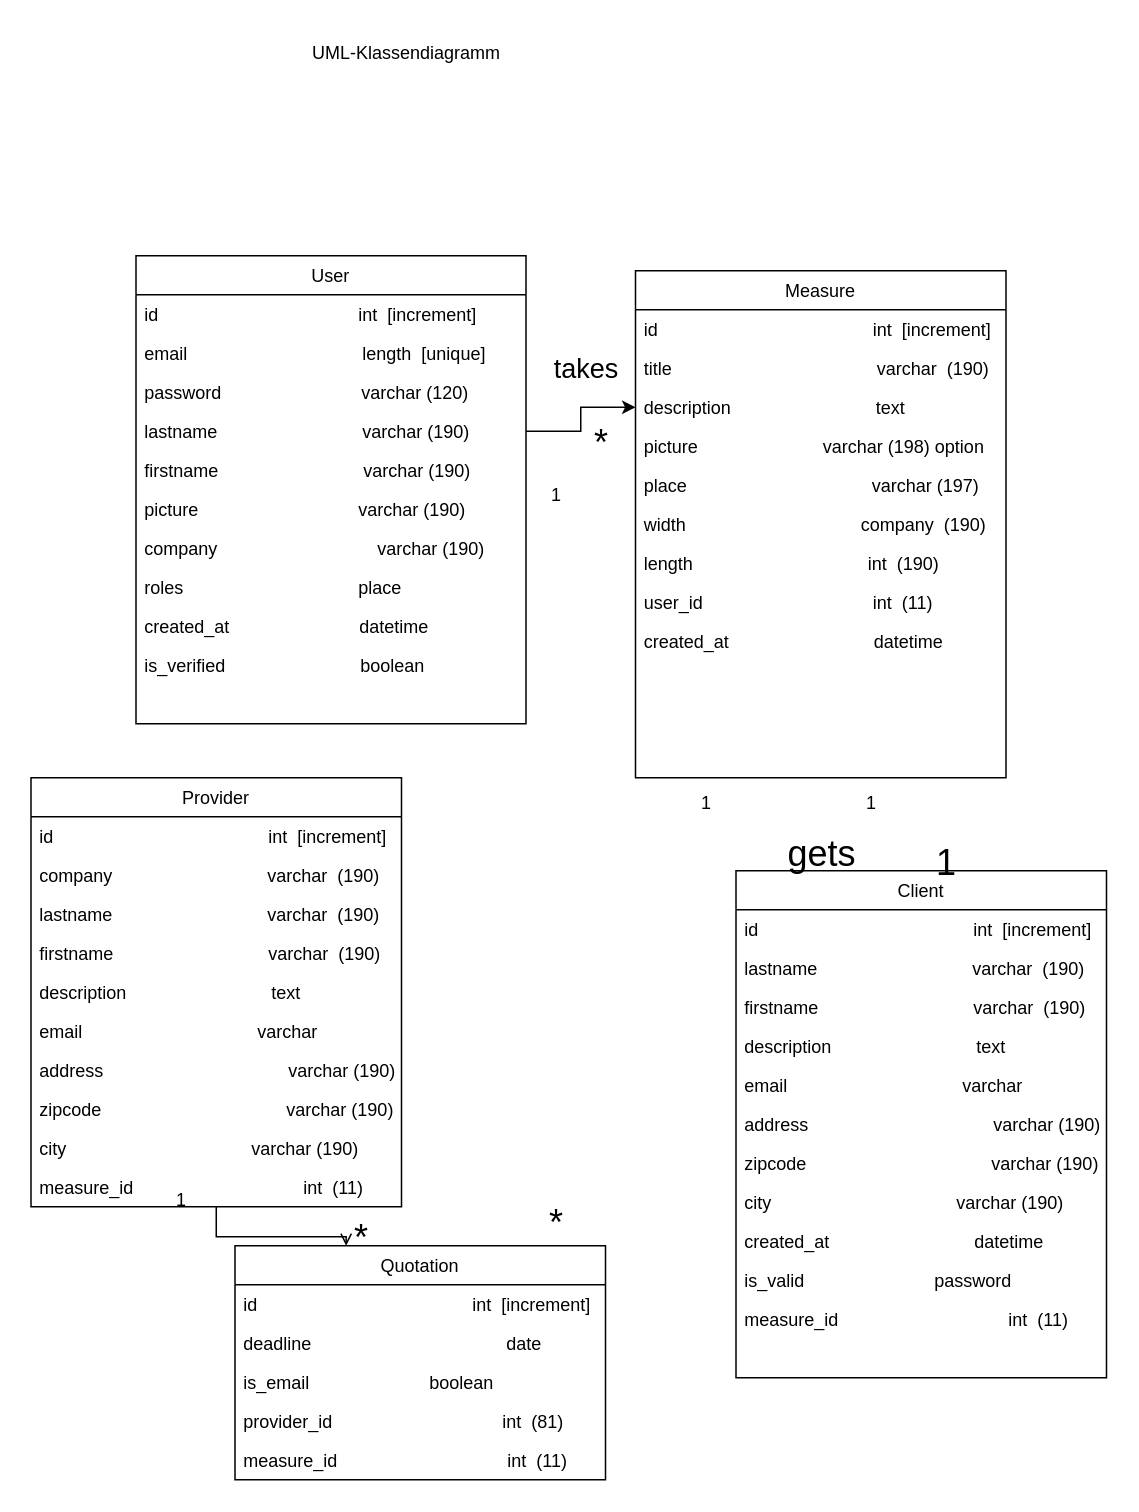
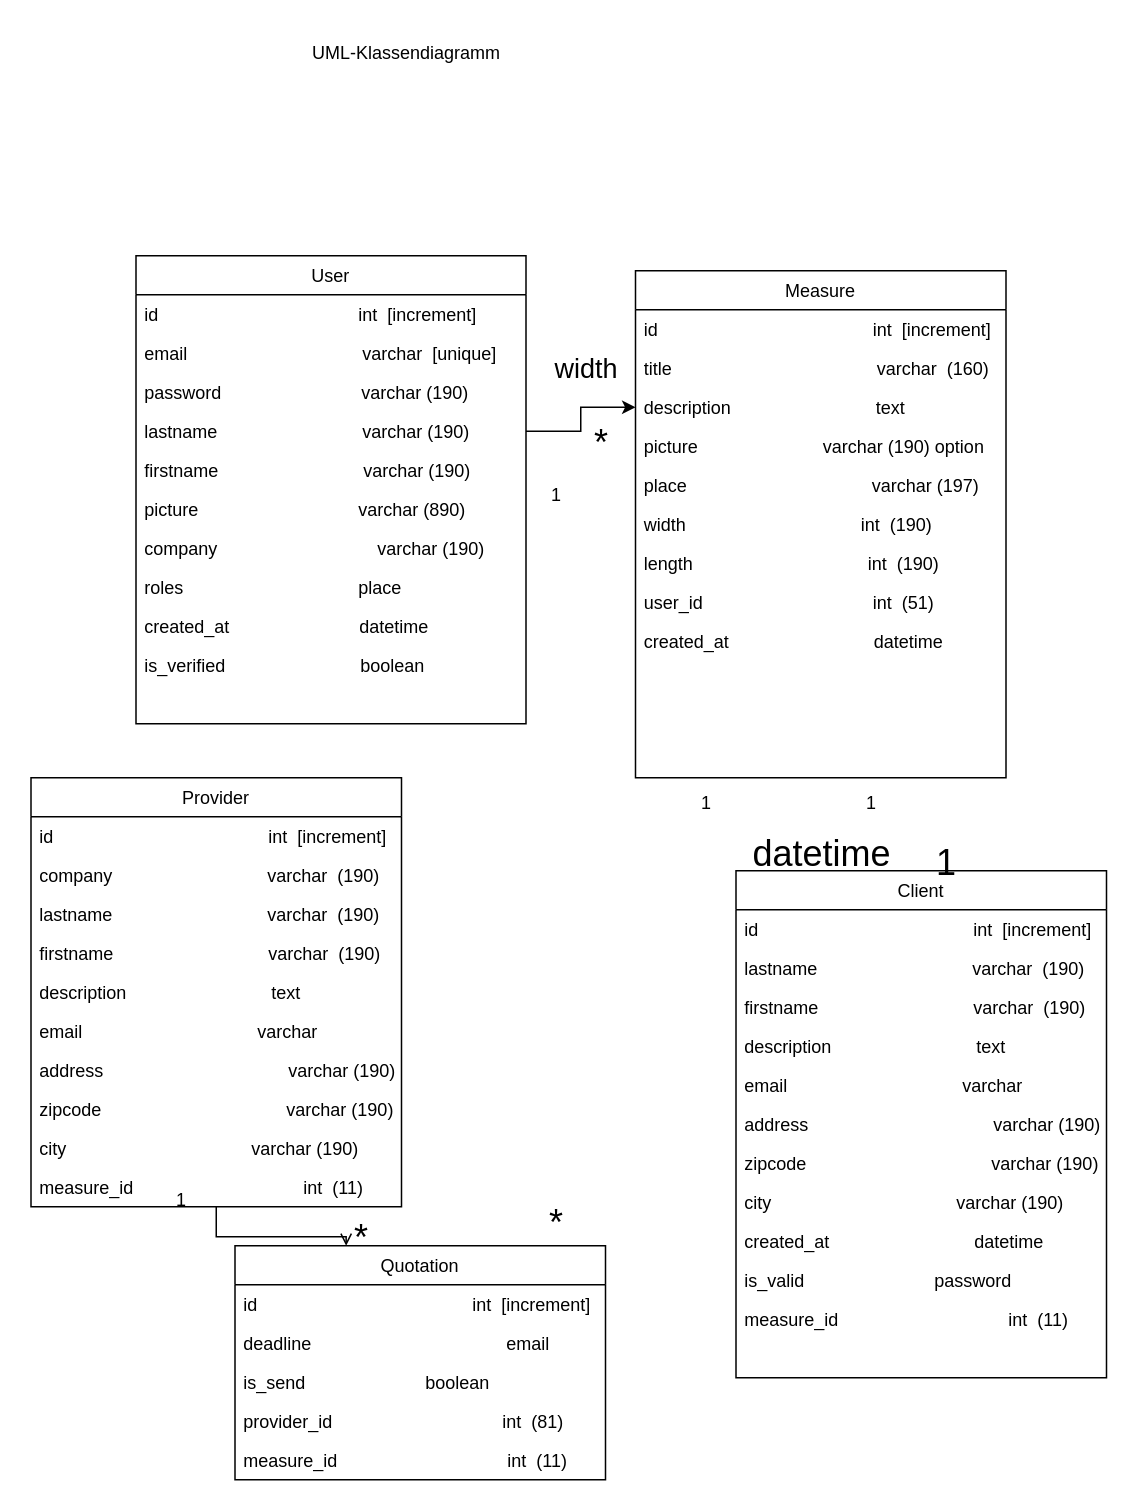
node "takes": label "takes" -> "width"
node "email length [unique]": label "email length [unique]" -> "email varchar [unique]"
node "title varchar (190)": label "title varchar (190)" -> "title varchar (160)"
node "password varchar (120)": label "password varchar (120)" -> "password varchar (190)"
node "picture varchar (198) option": label "picture varchar (198) option" -> "picture varchar (190) option"
node "picture varchar (190)": label "picture varchar (190)" -> "picture varchar (890)"
node "width company (190)": label "width company (190)" -> "width int (190)"
node "user_id int (11)": label "user_id int (11)" -> "user_id int (51)"
node "gets": label "gets" -> "datetime"
node "deadline date": label "deadline date" -> "deadline email"
node "is_email boolean": label "is_email boolean" -> "is_send boolean"
